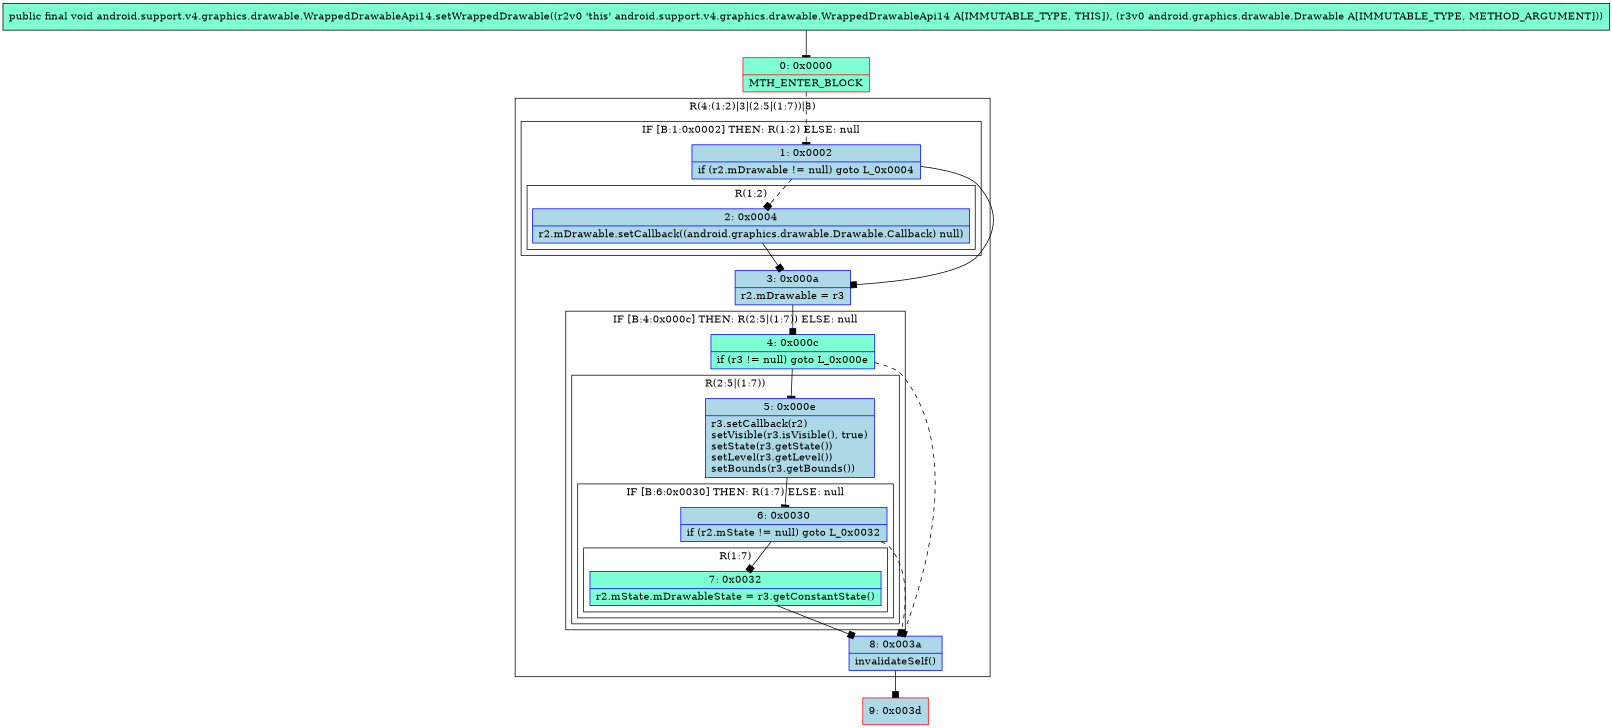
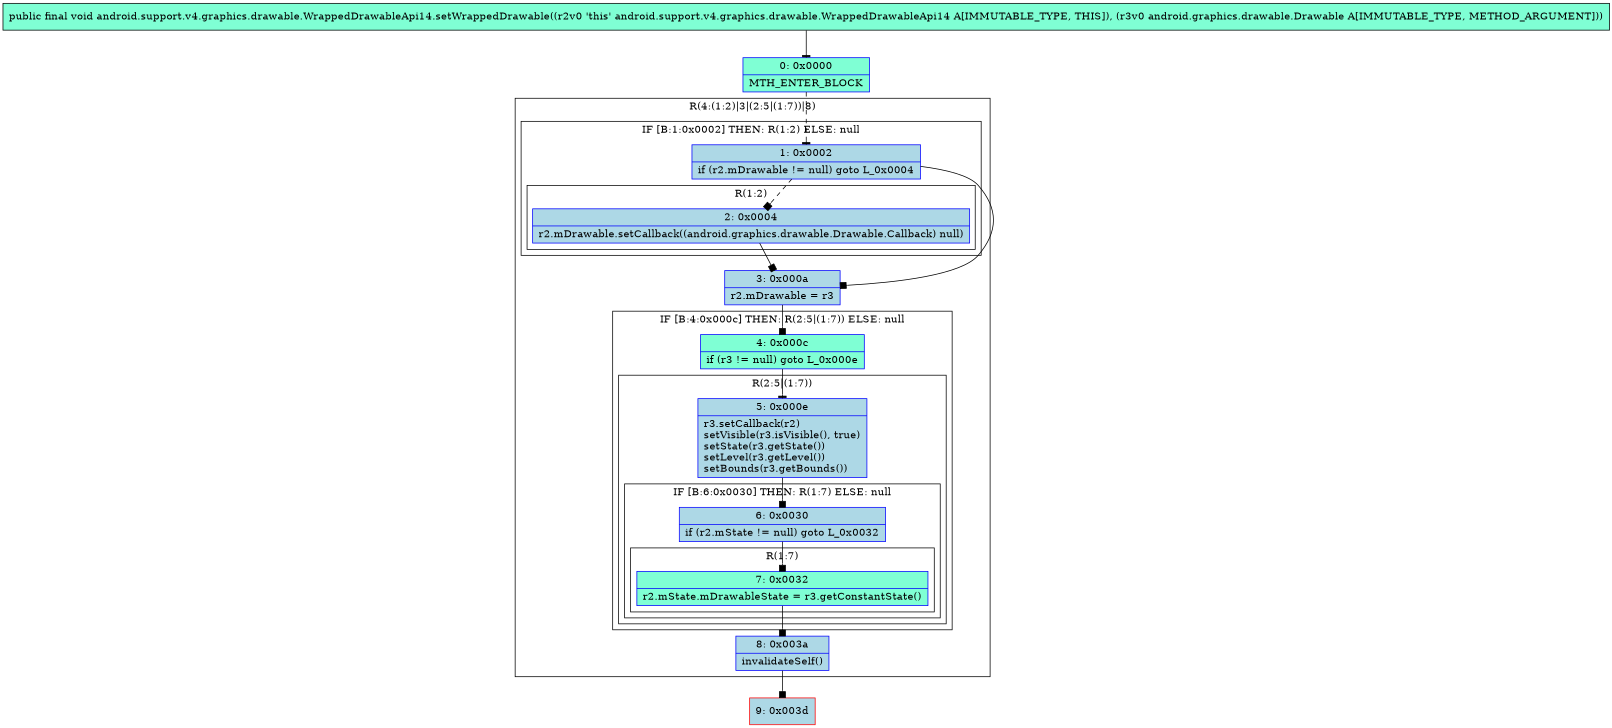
node "0: 0x0000": color red -> blue
edge "4: 0x000c" -> "8: 0x003a": removed
edge "5: 0x000e" -> "6: 0x0030": arrowhead tee -> box
edge "6: 0x0030" -> "8: 0x003a": removed
